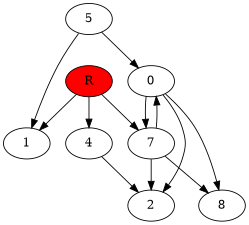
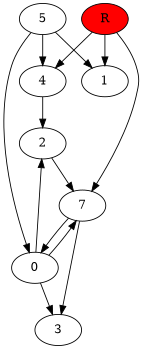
edge "5" -> "4": added
edge "7" -> "2": reversed
node "8": label "8" -> "3"
